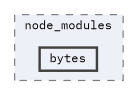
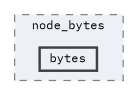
cluster "node_modules": label "node_modules" -> "node_bytes"
